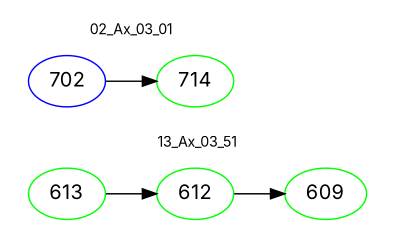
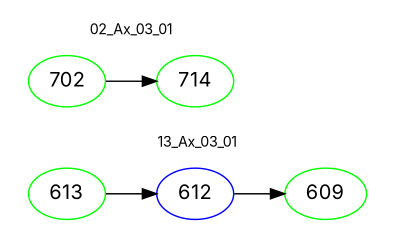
node "702": color blue -> green
cluster "13_Ax_03_51": label "13_Ax_03_51" -> "13_Ax_03_01"
node "612": color green -> blue
